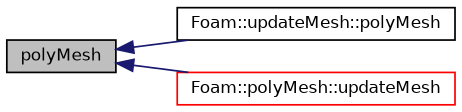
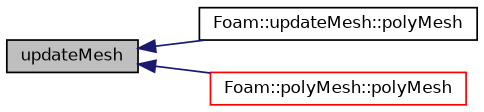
node "polyMesh": label "polyMesh" -> "updateMesh"
node "Foam::polyMesh::updateMesh": label "Foam::polyMesh::updateMesh" -> "Foam::polyMesh::polyMesh"
